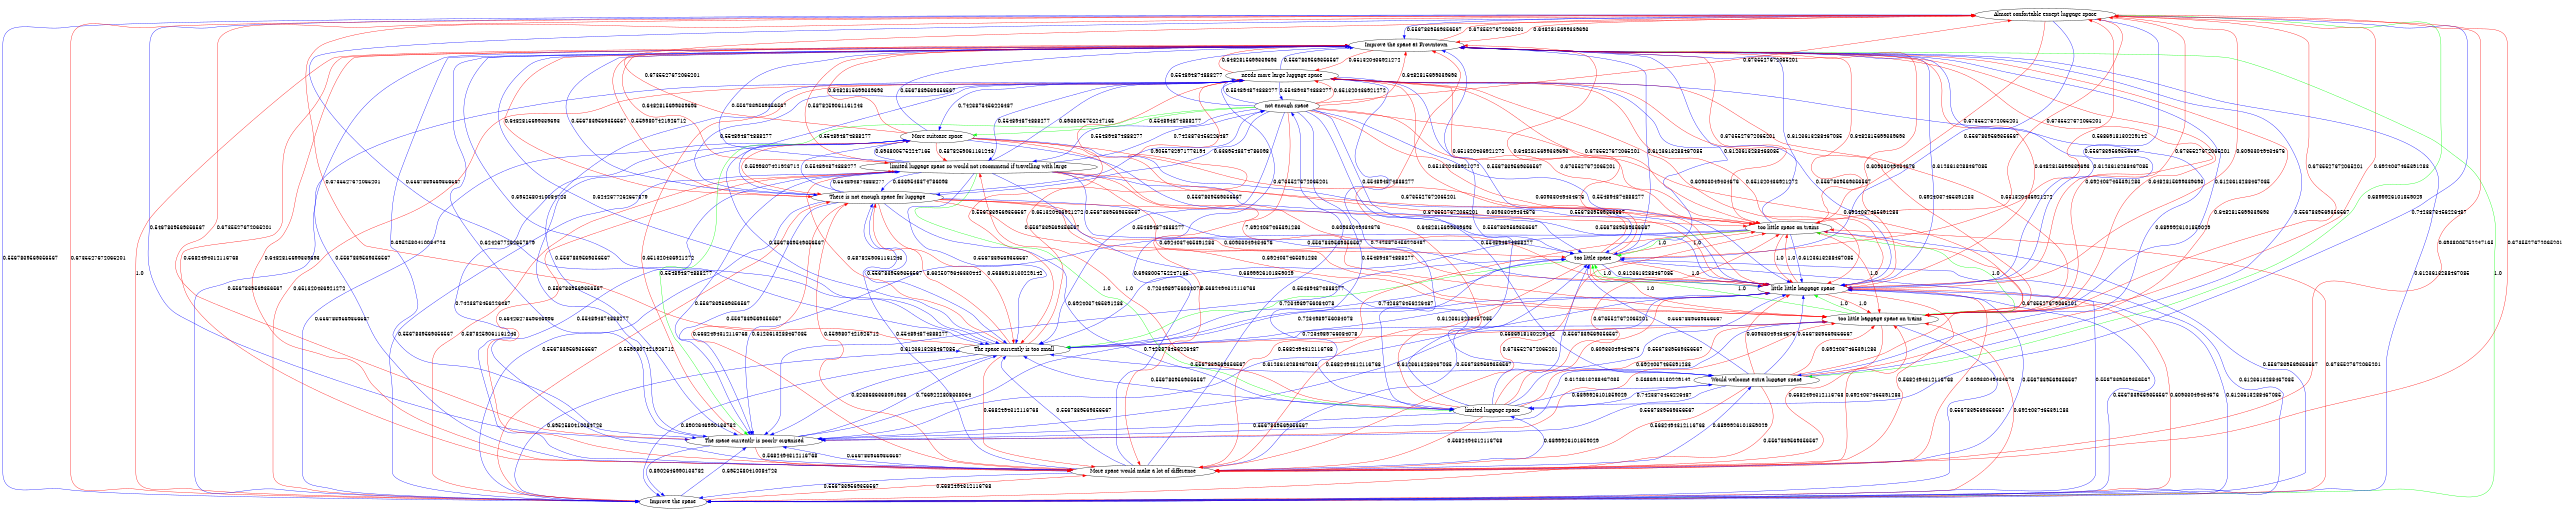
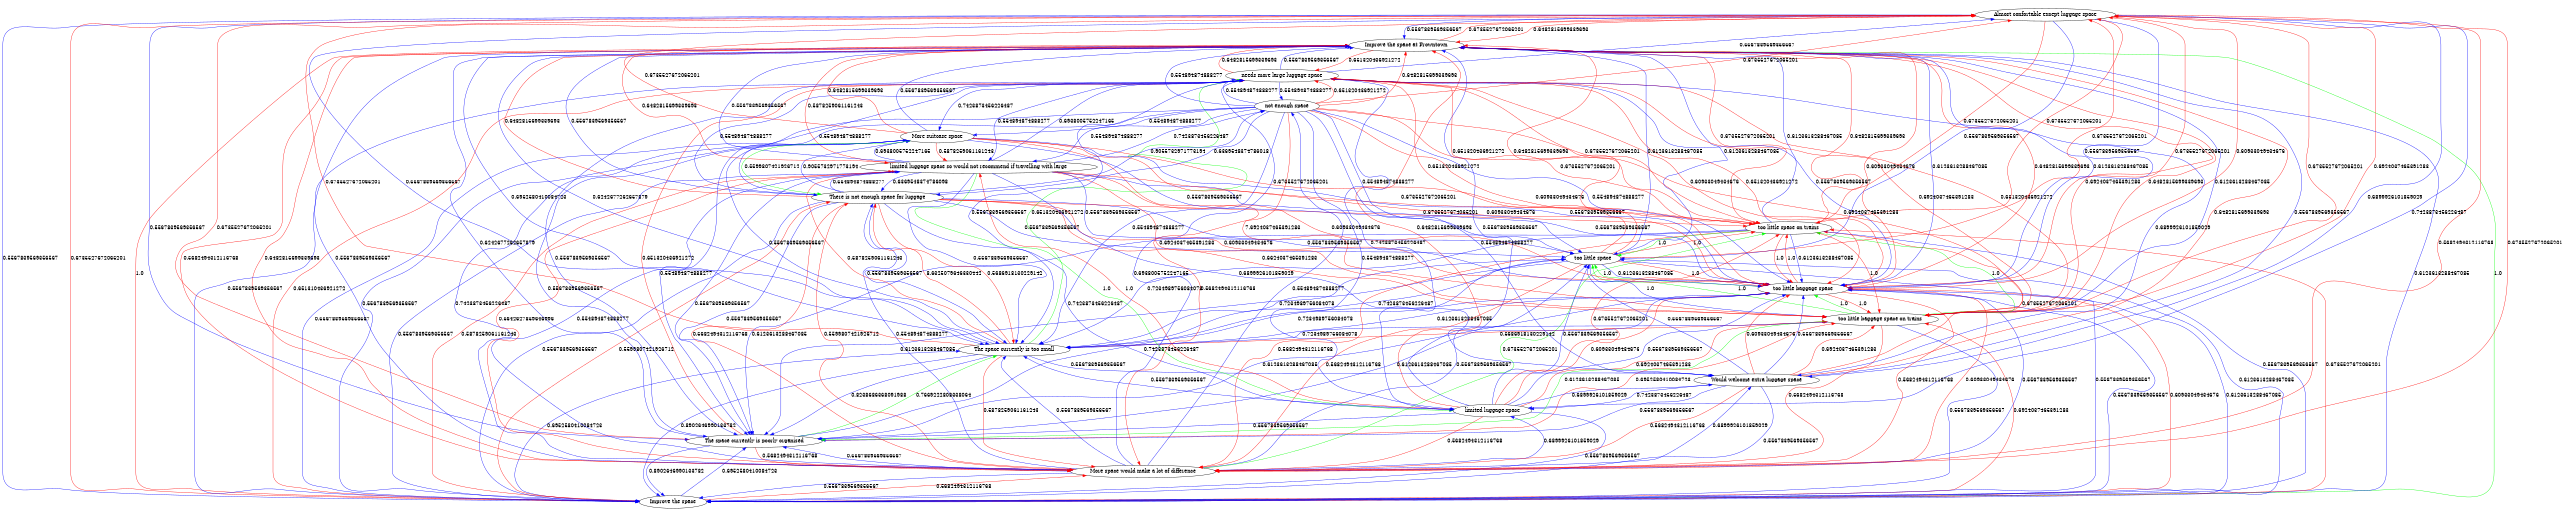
edge "Improve the space at Frowntown" -> "The space currently is poorly organised": removed, label "0.6952580410084723"
edge "Improve the space at Frowntown" -> "There is not enough space for luggage": removed, label "0.5599807421926712"
edge "not enough space" -> "More suitcase space": color green -> blue
edge "not enough space" -> "The space currently is poorly organised": color green -> blue
edge "too little space" -> "Almost confortable except luggage space": label "0.5686918130229142" -> "0.6735527672065201"
edge "not enough space" -> "There is not enough space for luggage": label "0.6369548374786098" -> "0.6369548374786018"
edge "Improve the space at Frowntown" -> "too little space": label "0.6123613288468085" -> "0.6123613288467085"
edge "More suitcase space" -> "There is not enough space for luggage": color red -> green
edge "There is not enough space for luggage" -> "More suitcase space": label "0.554894874888277" -> "0.9055732971773194"
edge "needs more large luggage space" -> "too little space": now "needs more large luggage space" -> "Almost confortable except luggage space"
edge "not enough space" -> "Improve the space": added, label "0.5567839569356567"
edge "needs more large luggage space" -> "The space currently is too small": color red -> blue
edge "The space currently is too small" -> "needs more large luggage space": color red -> green
edge "There is not enough space for luggage" -> "too little space on trains": label "0.6735527672065201" -> "0.6735527674065201"
edge "Almost confortable except luggage space" -> "Would welcome extra luggage space": color green -> blue
edge "Almost confortable except luggage space" -> "The space currently is poorly organised": label "0.5467839569356567" -> "0.5567839569356567"
edge "More suitcase space" -> "The space currently is too small": label "0.5567839549356567" -> "0.5567839569356567"
edge "Almost confortable except luggage space" -> "More space would make a lot of difference": label "0.6938005752247165" -> "0.5682494312116768"
edge "There is not enough space for luggage" -> "too little space": color red -> blue
edge "There is not enough space for luggage" -> "too little baggage space on trains": label "0.6924037465391283" -> "0.6624037465391283"
edge "Improve the space" -> "needs more large luggage space": label "0.651320436921272" -> "0.651310436921272"
node "little little baggage space": label "little little baggage space" -> "too little baggage space"
edge "too little space" -> "The space currently is too small": color green -> blue
edge "There is not enough space for luggage" -> "limited luggage space": label "0.6924037465391283" -> "0.7423873456226487"
edge "Would welcome extra luggage space" -> "too little space on trains": label "0.6735527679065201" -> "0.6735527672065201"
edge "too little space" -> "too little baggage space on trains": color red -> blue
edge "More space would make a lot of difference" -> "too little space on trains": color red -> green
edge "Would welcome extra luggage space" -> "The space currently is too small": reversed
edge "The space currently is poorly organised" -> "too little baggage space on trains": label "0.5686918130229142" -> "0.6952580410084723"
edge "The space currently is poorly organised" -> "The space currently is too small": color blue -> green
edge "The space currently is too small" -> "More space would make a lot of difference": label "0.5682494312116768" -> "0.5878259061161243"
edge "too little baggage space on trains" -> "The space currently is poorly organised": color blue -> green
edge "More space would make a lot of difference" -> "too little baggage space on trains": removed, label "0.6924037465391283"
edge "limited luggage space" -> "Improve the space": added, label "0.5567839569356567"
edge "Would welcome extra luggage space" -> "Improve the space": color red -> blue
